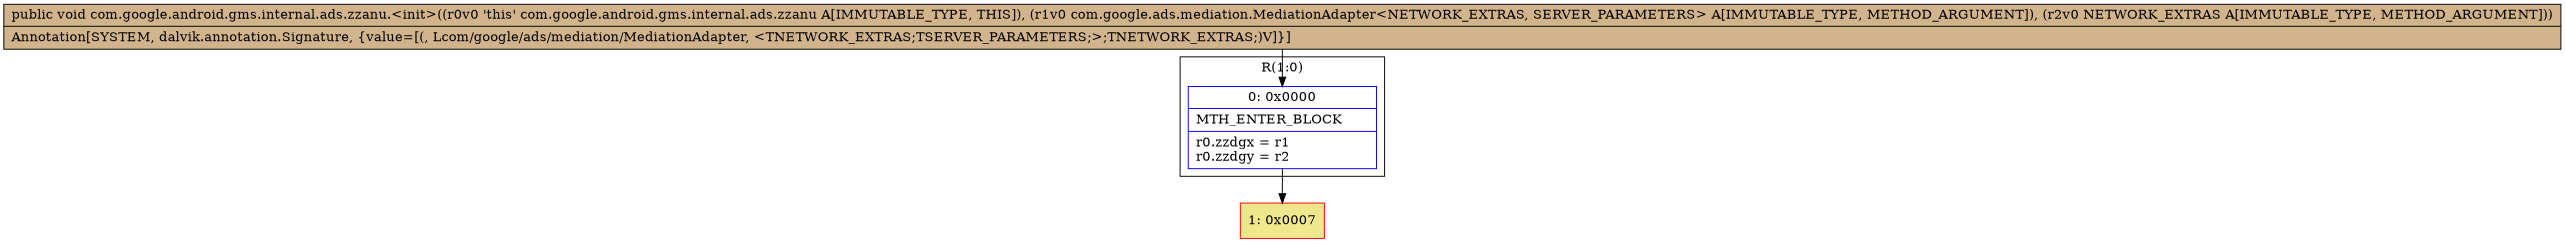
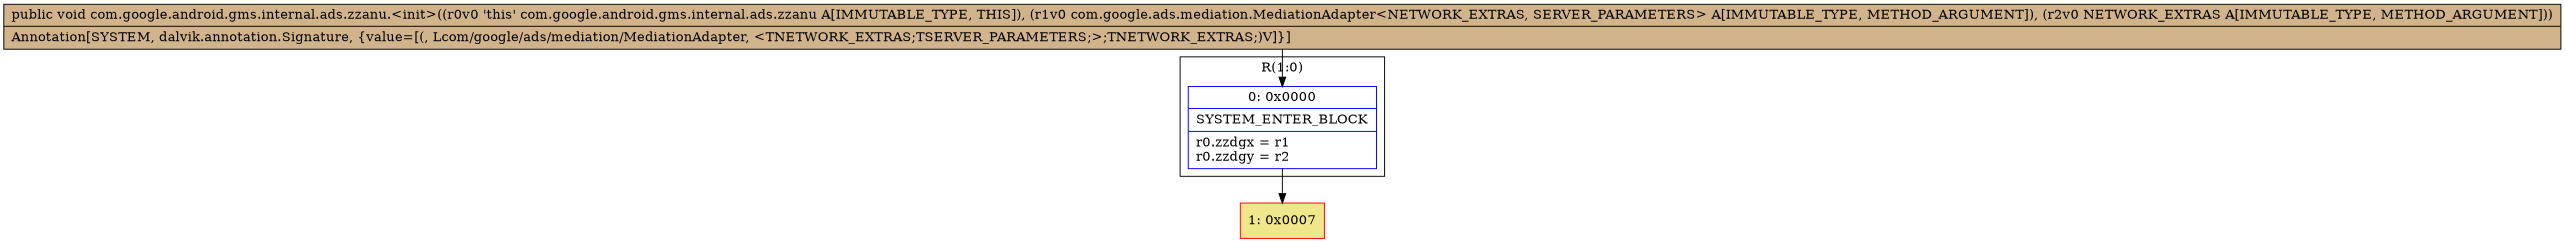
node "0: 0x0000": text "MTH_ENTER_BLOCK" -> "SYSTEM_ENTER_BLOCK"
